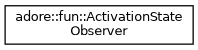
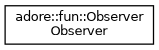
node "adore::fun::ActivationState Observer": label "adore::fun::ActivationState Observer" -> "adore::fun::Observer Observer"
